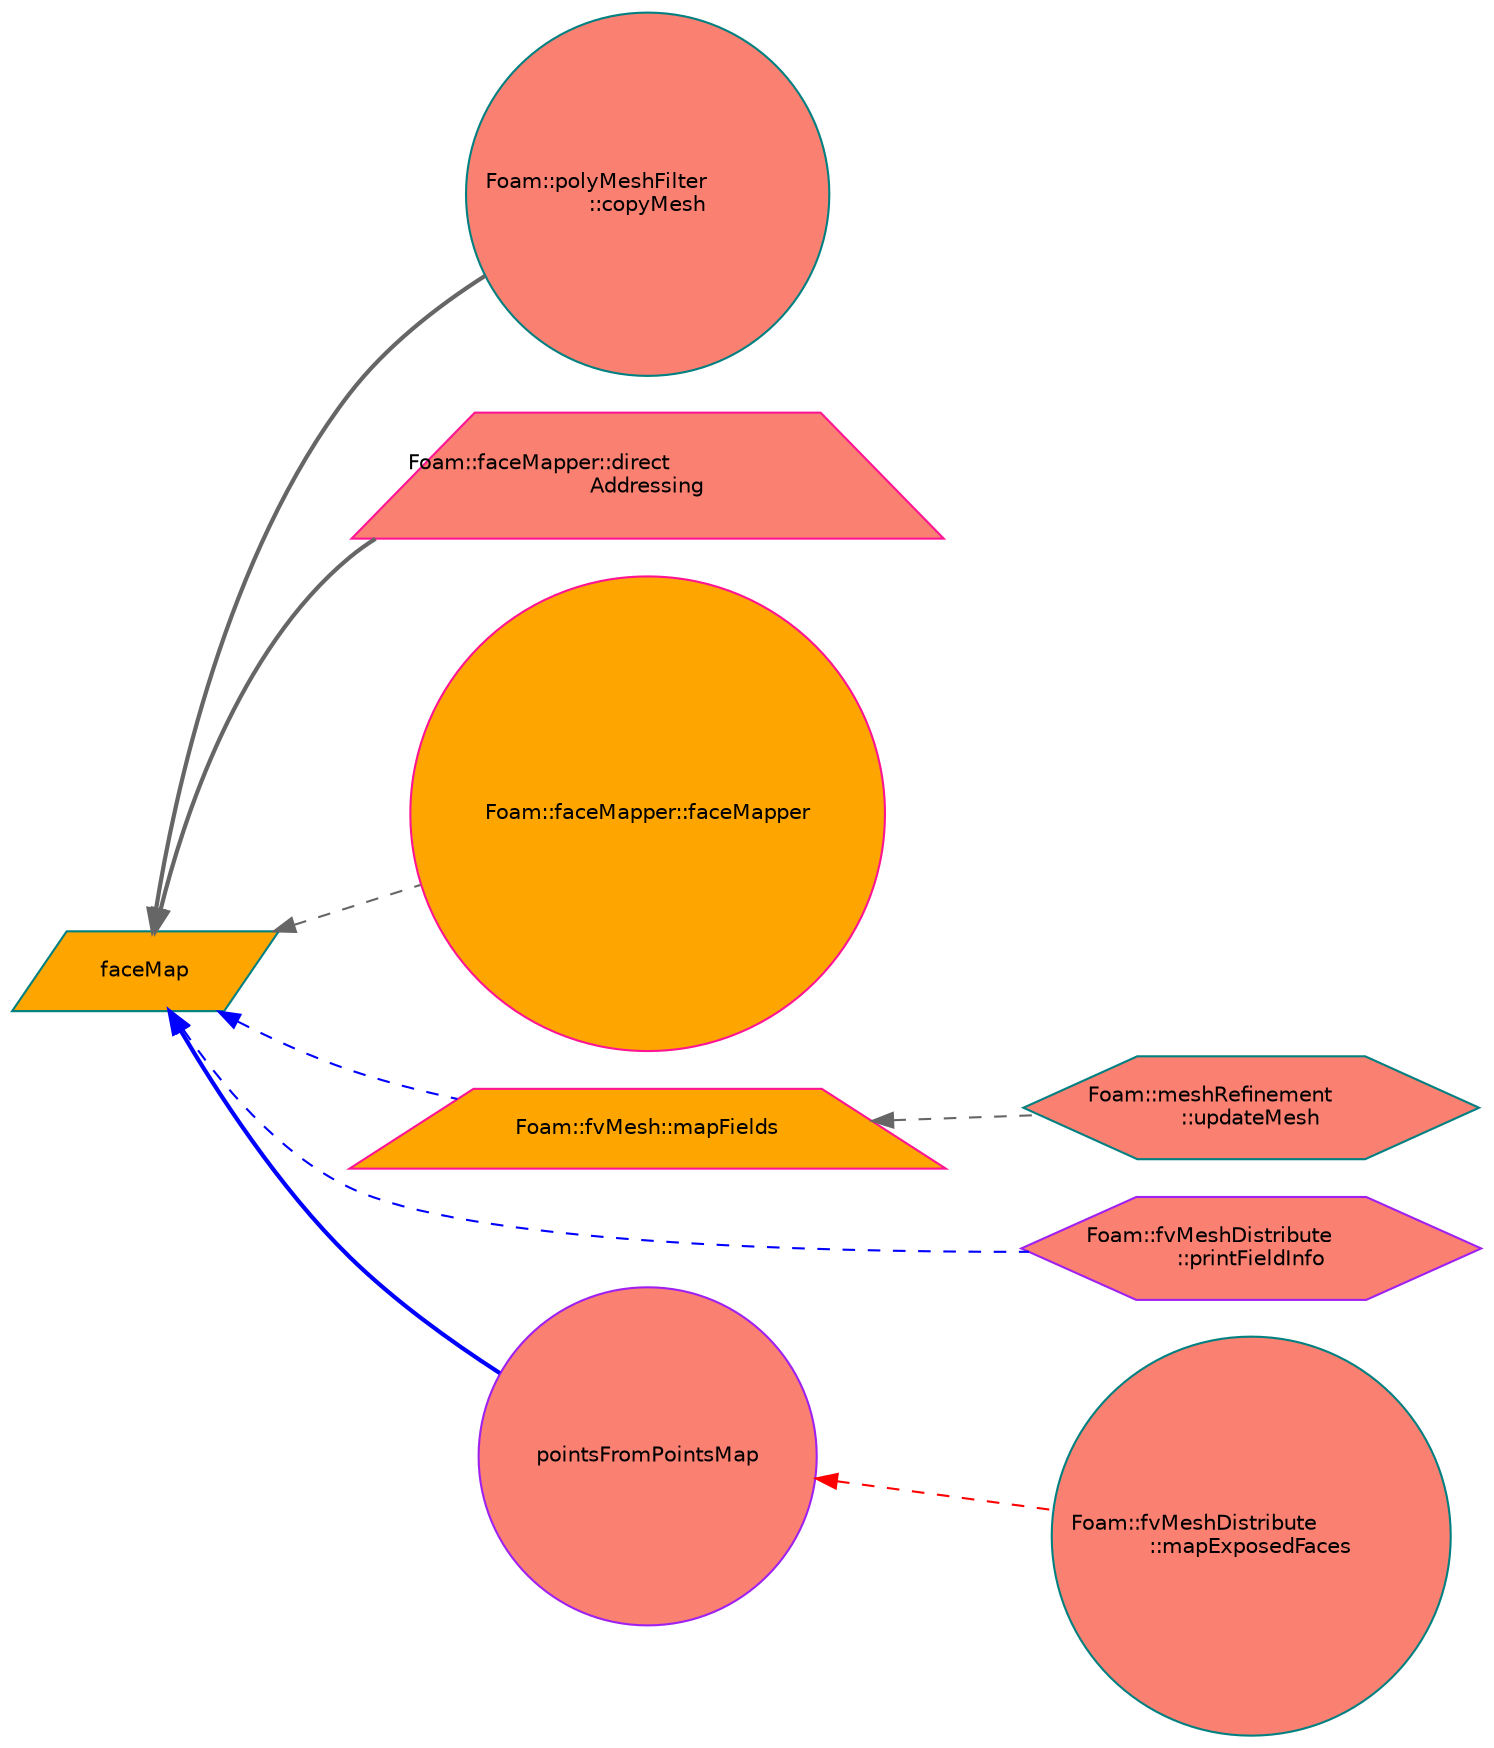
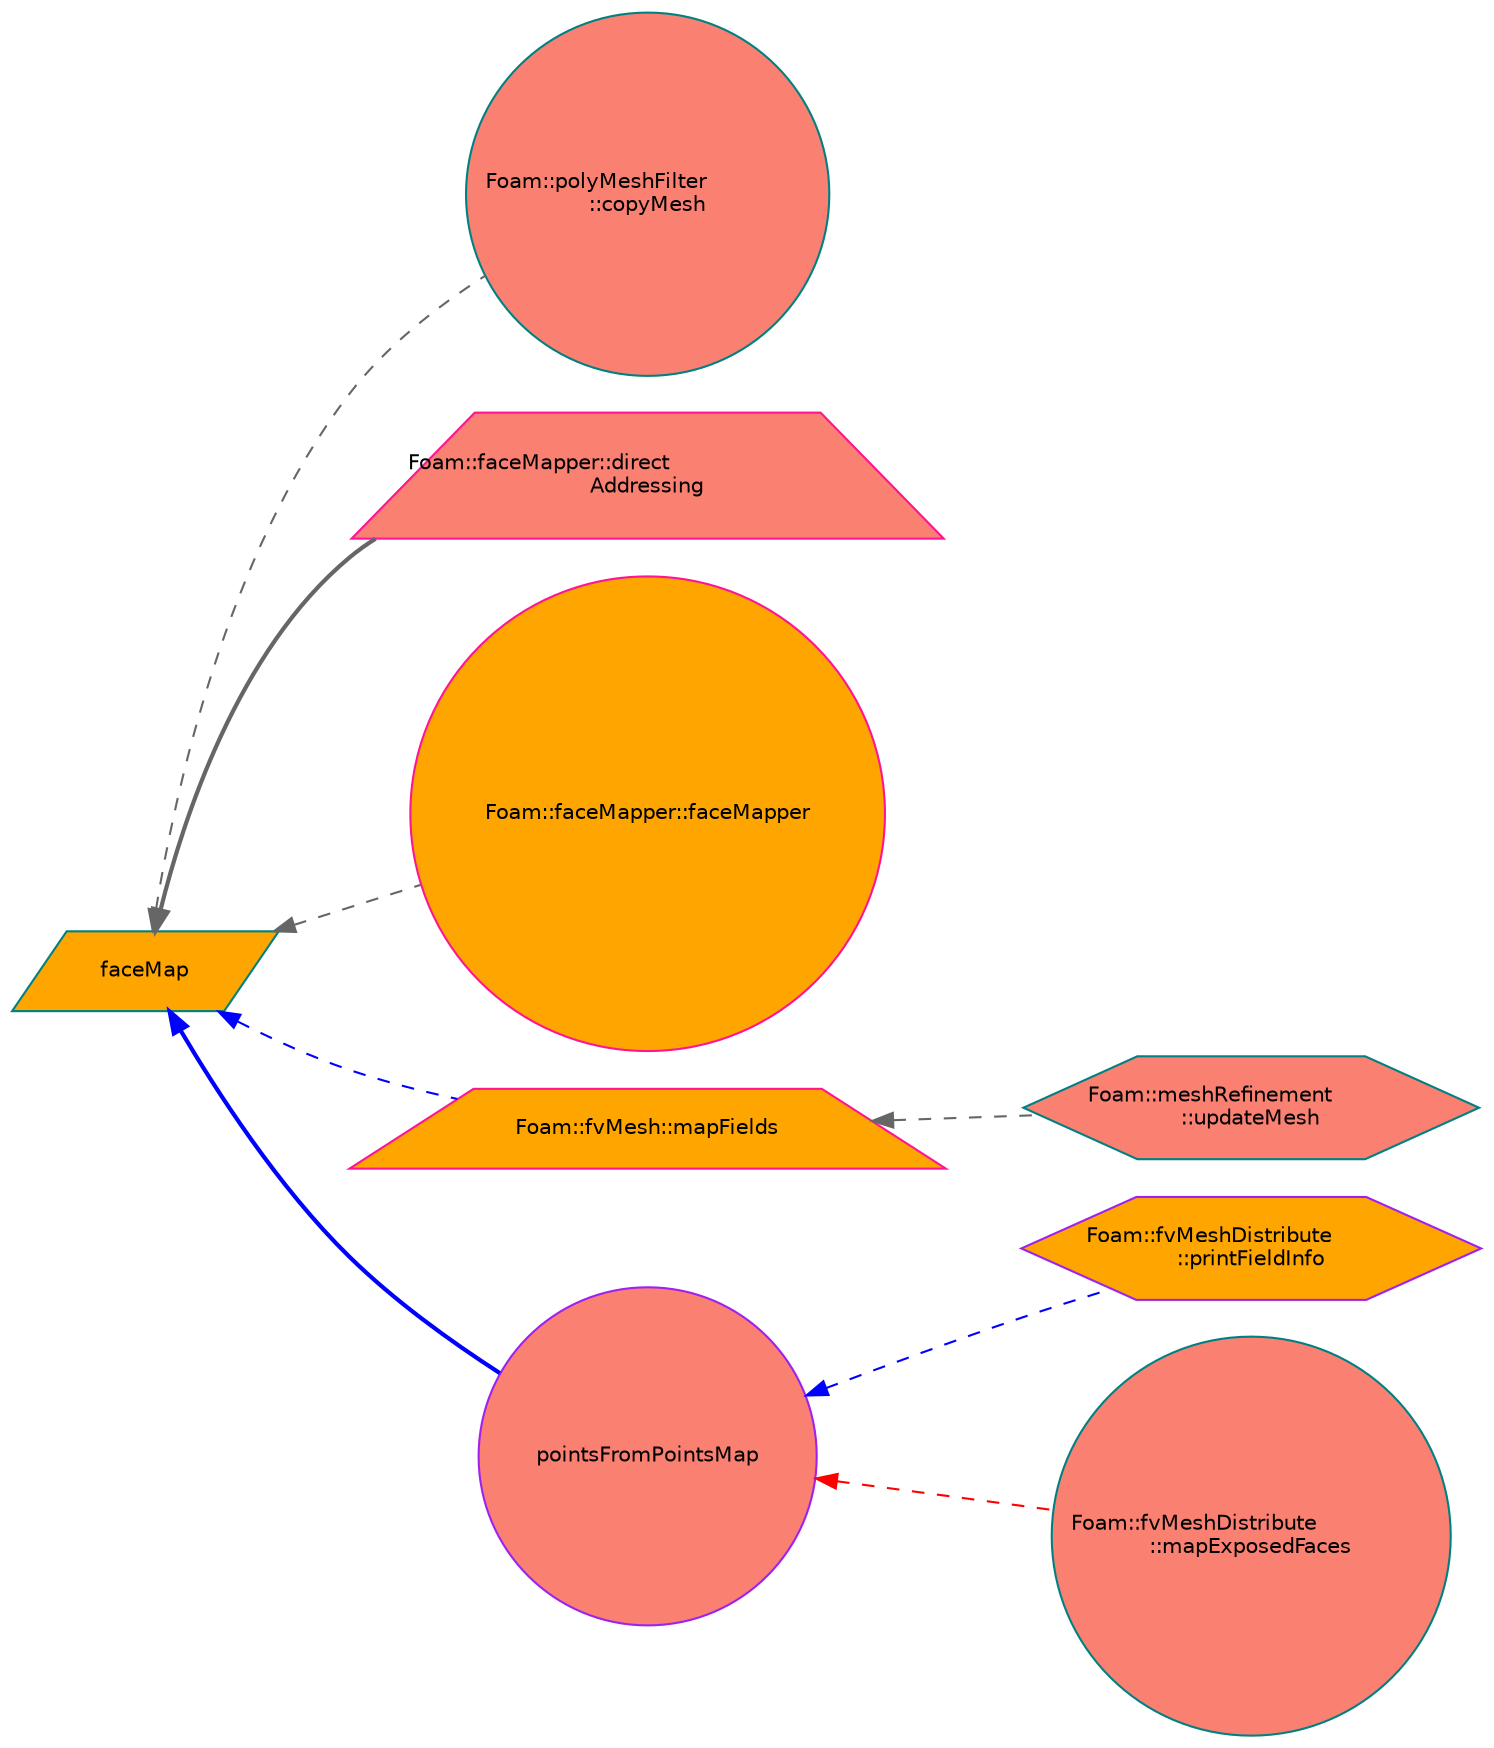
edge "Foam::polyMeshFilter ::copyMesh" -> "faceMap": style bold -> dashed
edge "Foam::fvMeshDistribute ::printFieldInfo" -> "faceMap": now "Foam::fvMeshDistribute ::printFieldInfo" -> "pointsFromPointsMap"
node "Foam::fvMeshDistribute ::printFieldInfo": fillcolor salmon -> orange
